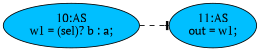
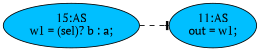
node "10:AS w1 = (sel)? b : a;": label "10:AS w1 = (sel)? b : a;" -> "15:AS w1 = (sel)? b : a;"
